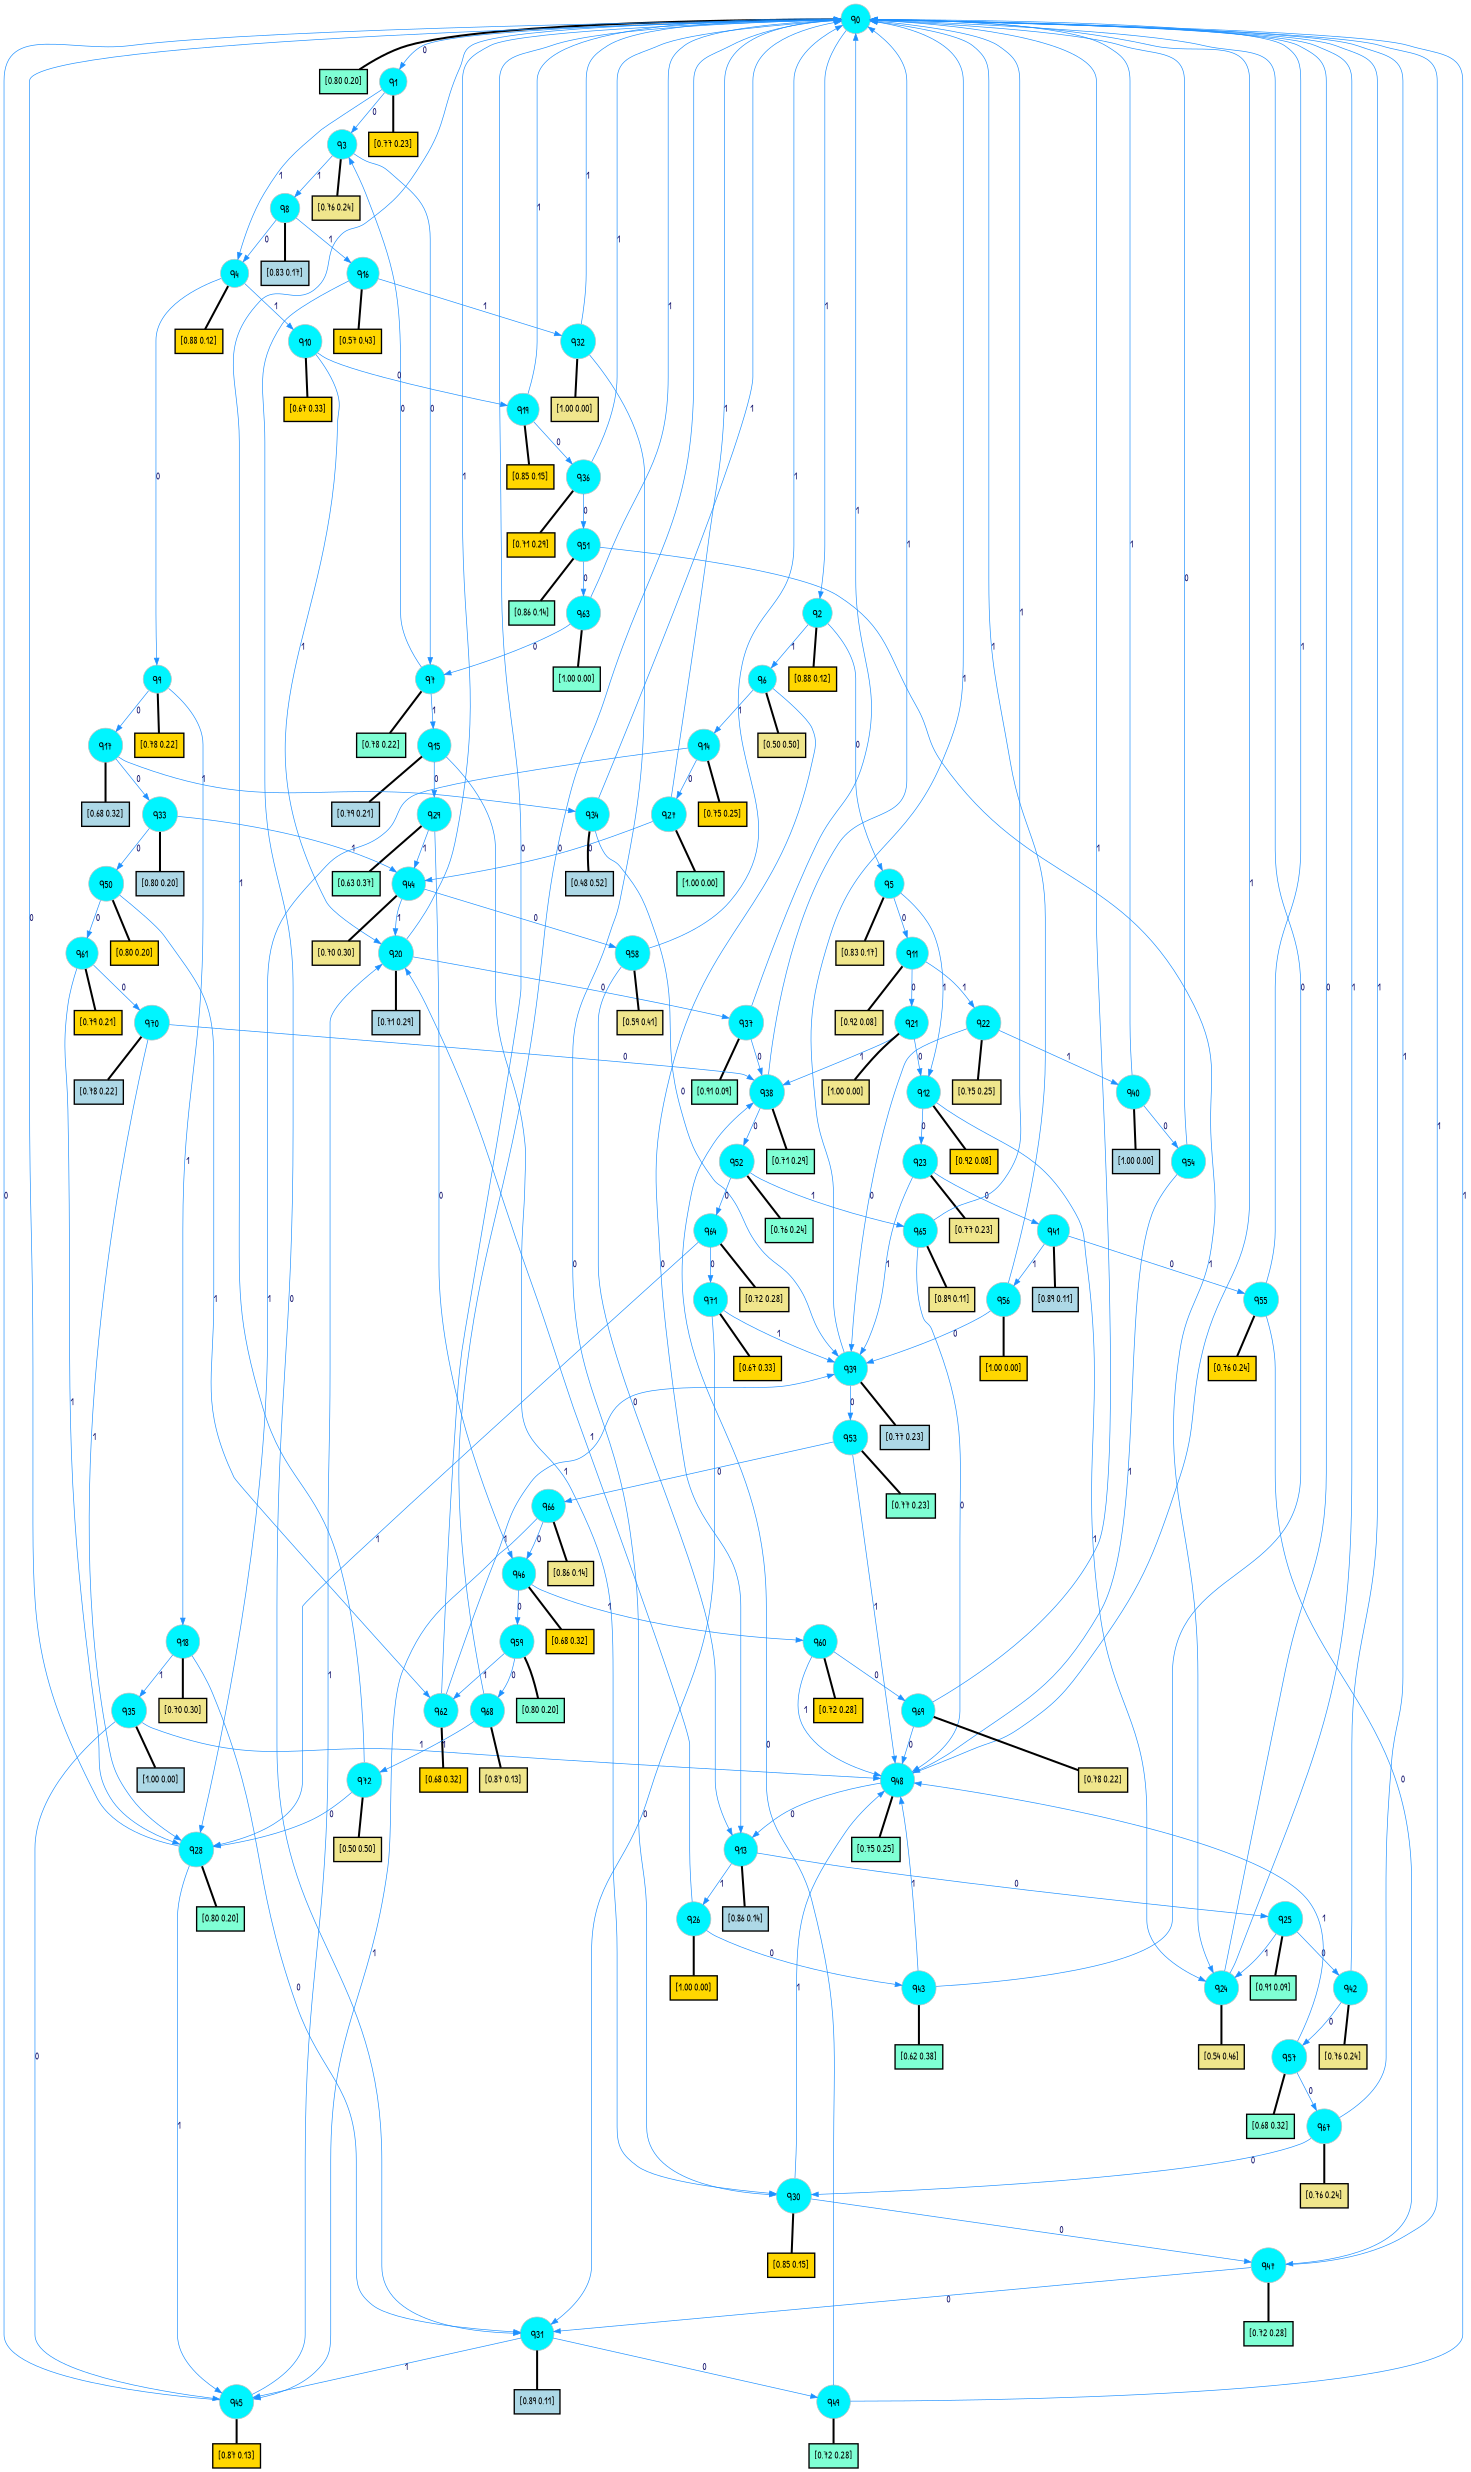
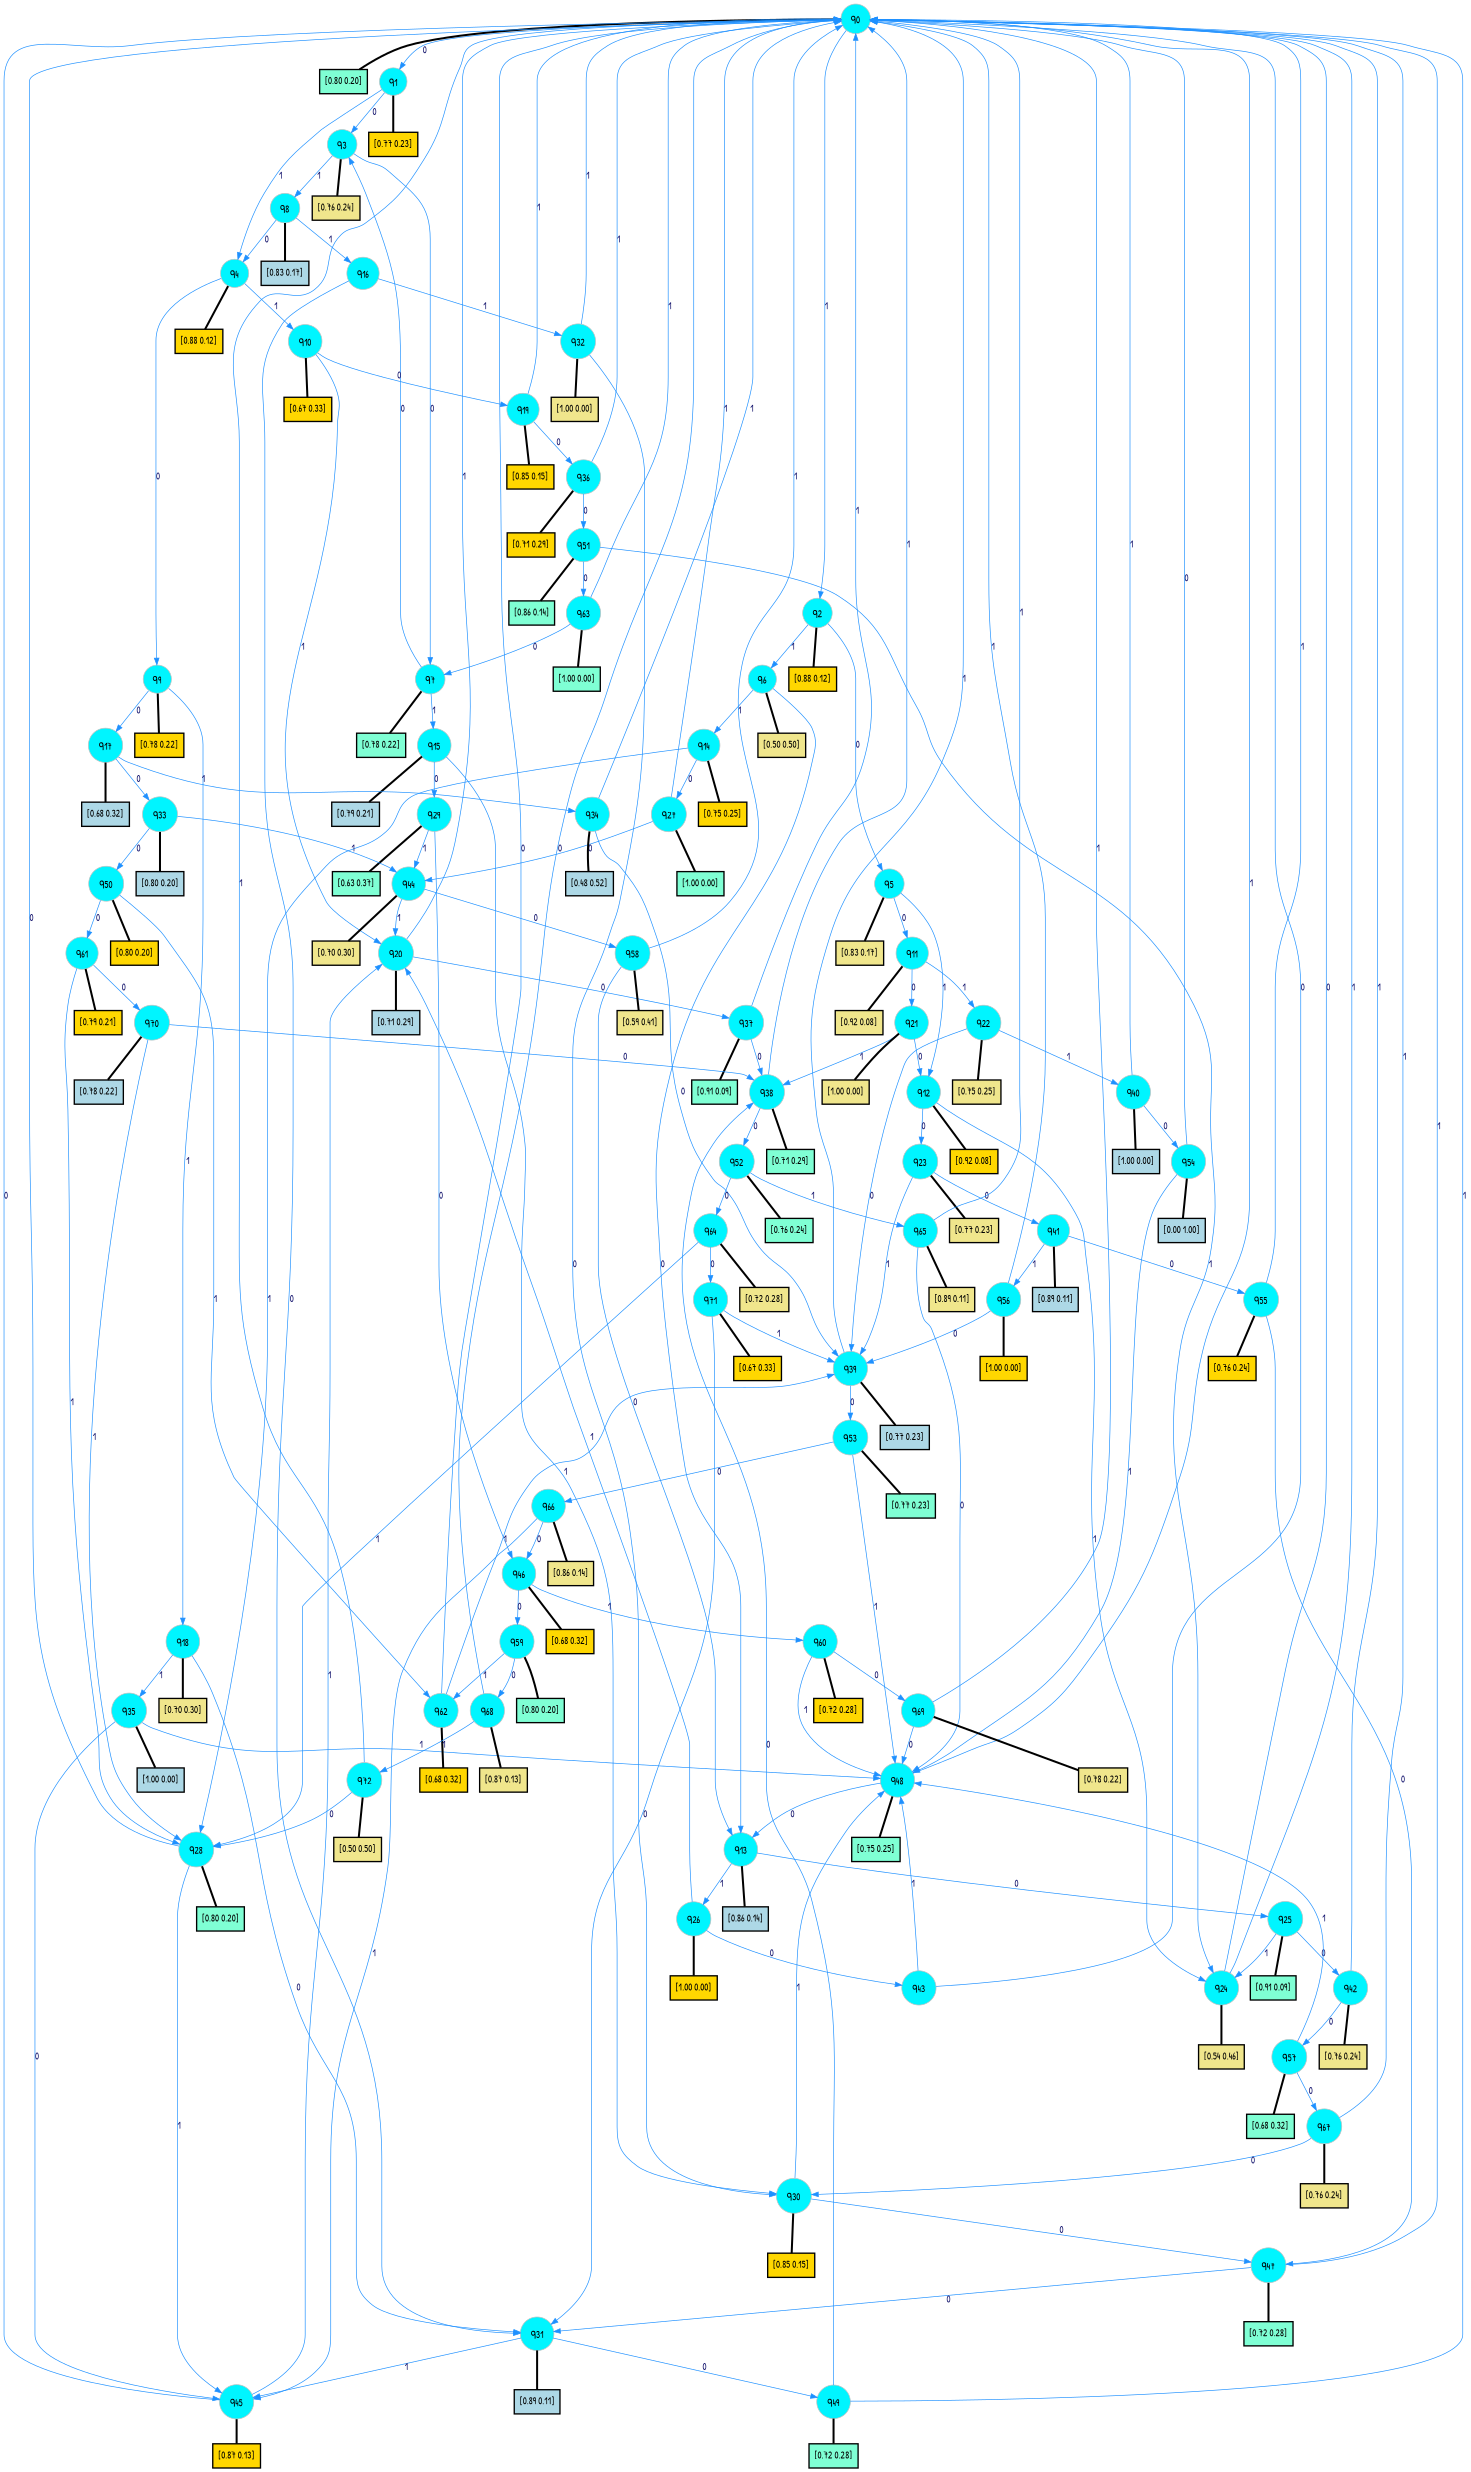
node "[0.57 0.43]": removed
node "[0.00 1.00]": added
node "[0.62 0.38]": removed
